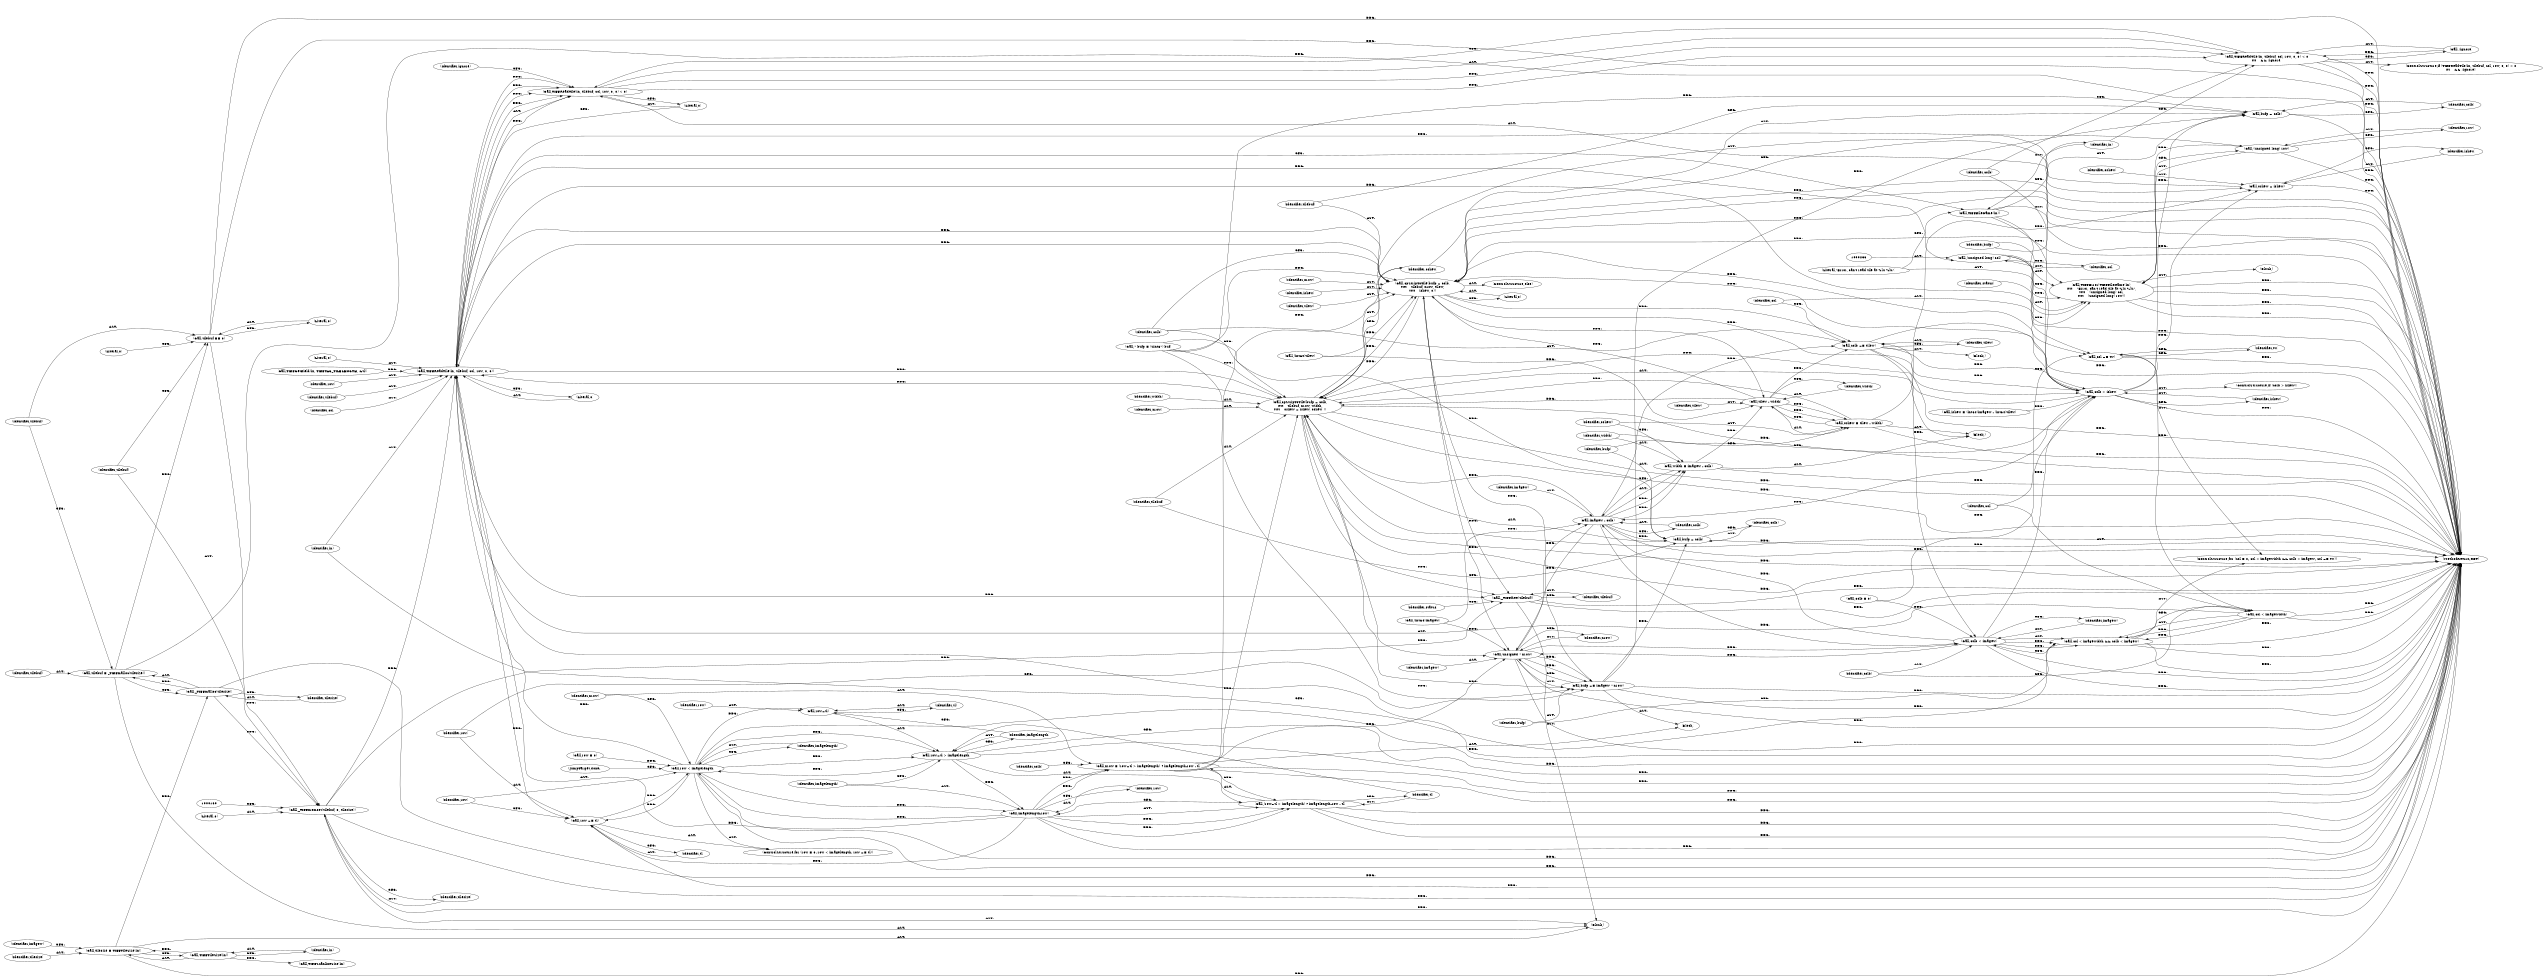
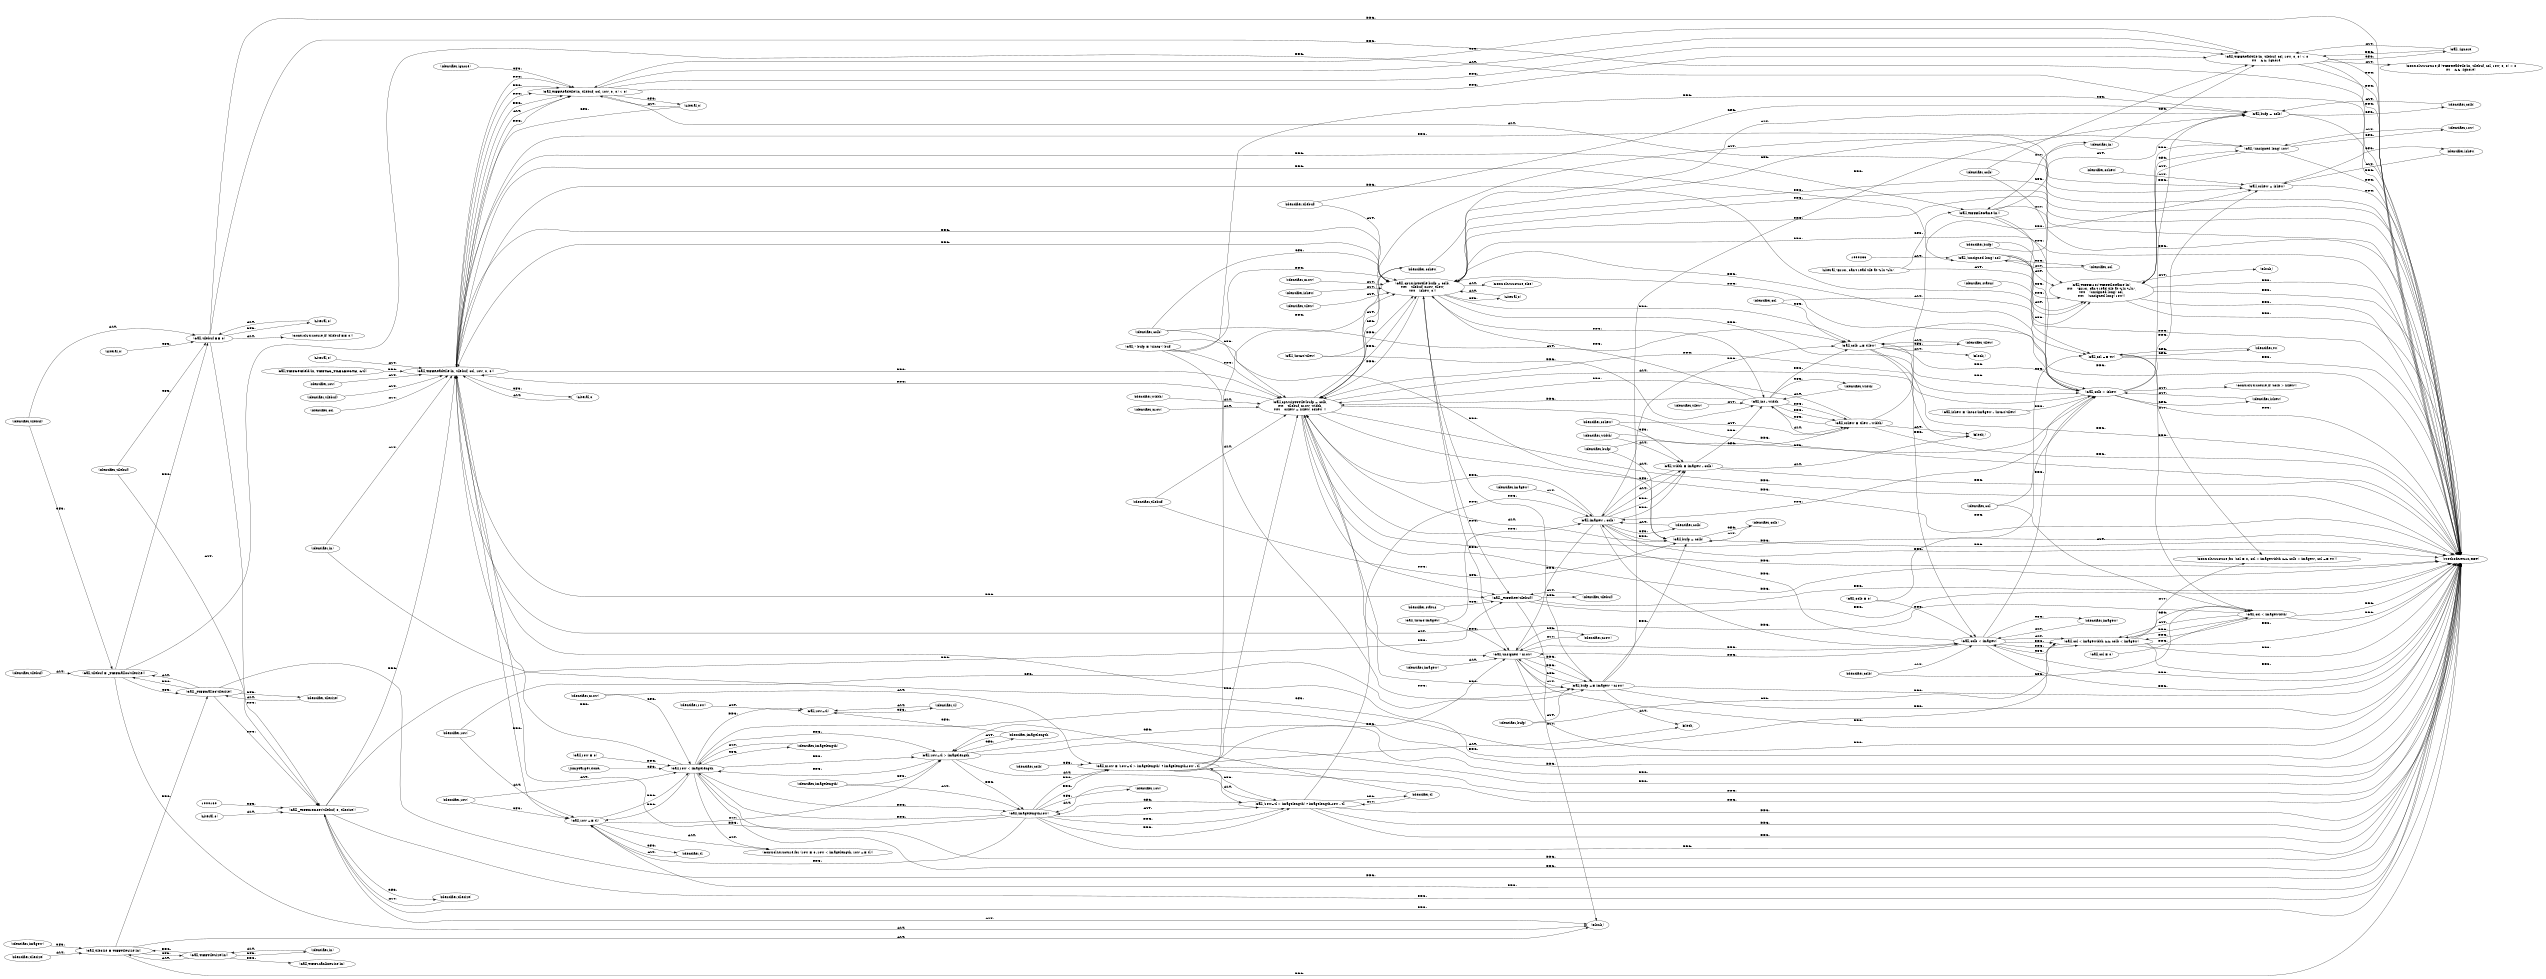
edge "(Call,TIFFReadTile(in, tilebuf, col, row, 0, 0))" -> "(Call,TIFFFileName(in))": label "CFG: " -> "DDG: "
node "(ControlStructure,if (tilebuf == 0))": added
node "(Call,tilew - width)": label "(Call,tilew - width)" -> "(Call,int - width)"
edge "(Call,unsigned * nrow)" -> "(Call,imagew - colb)": now "(Call,(row+tl > imagelength) ? imagelength-row : tl)" -> "(Call,imagew - colb)"
node "(Call,col = 0)": added
edge "(Call,row+tl)" -> "(Call,row+tl > imagelength)": now "(Call,row += tl)" -> "(Call,row+tl > imagelength)"
